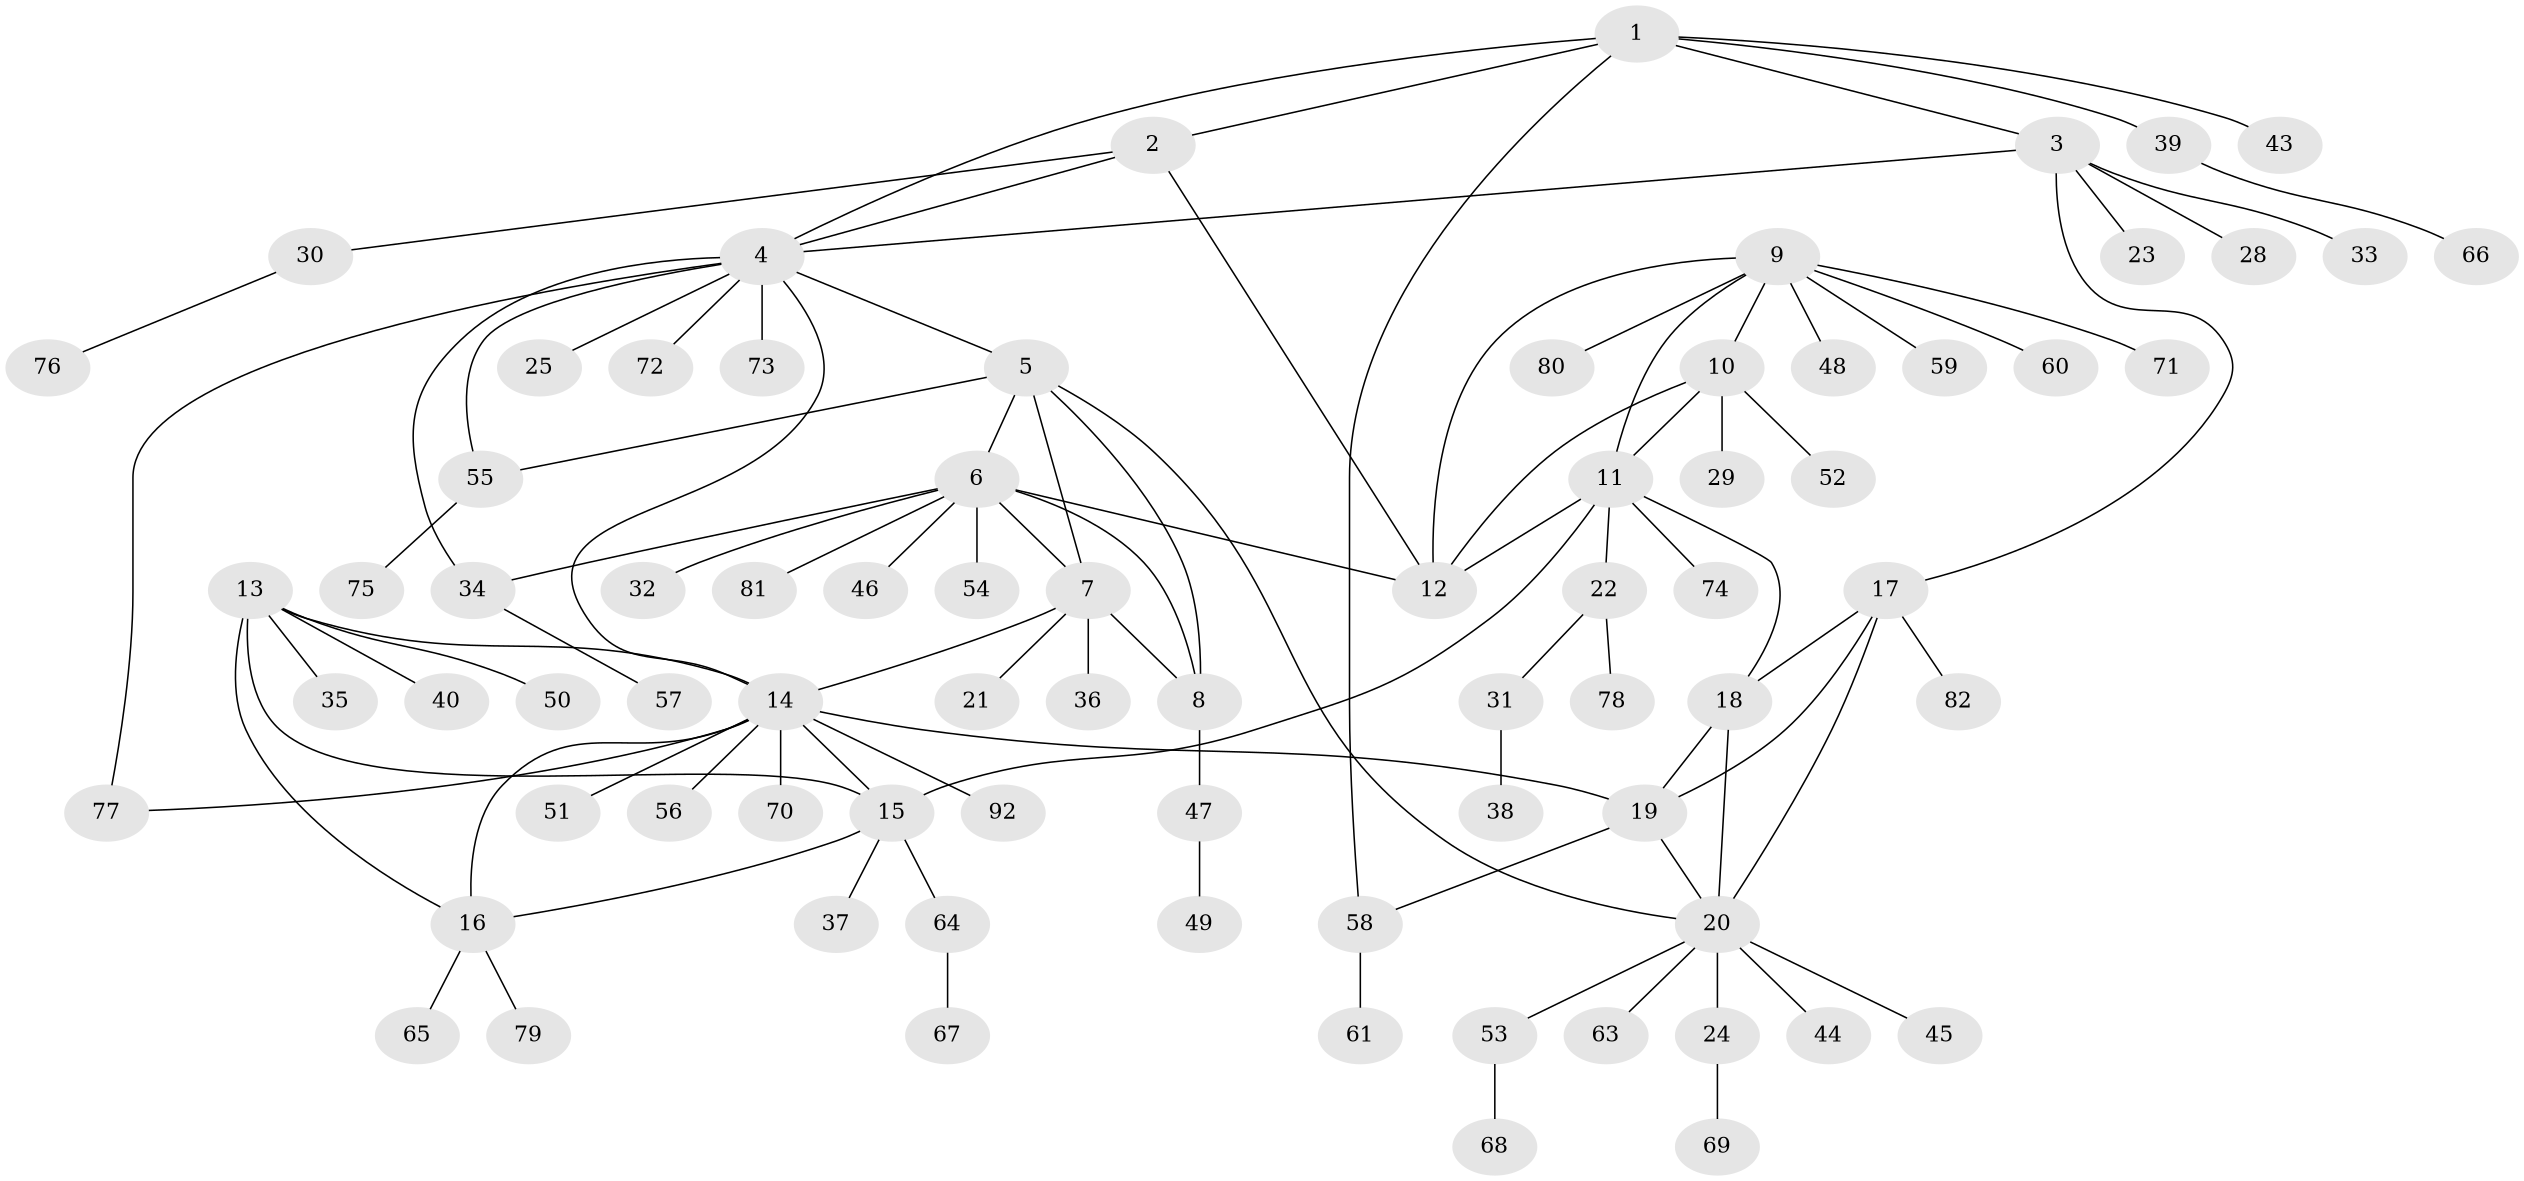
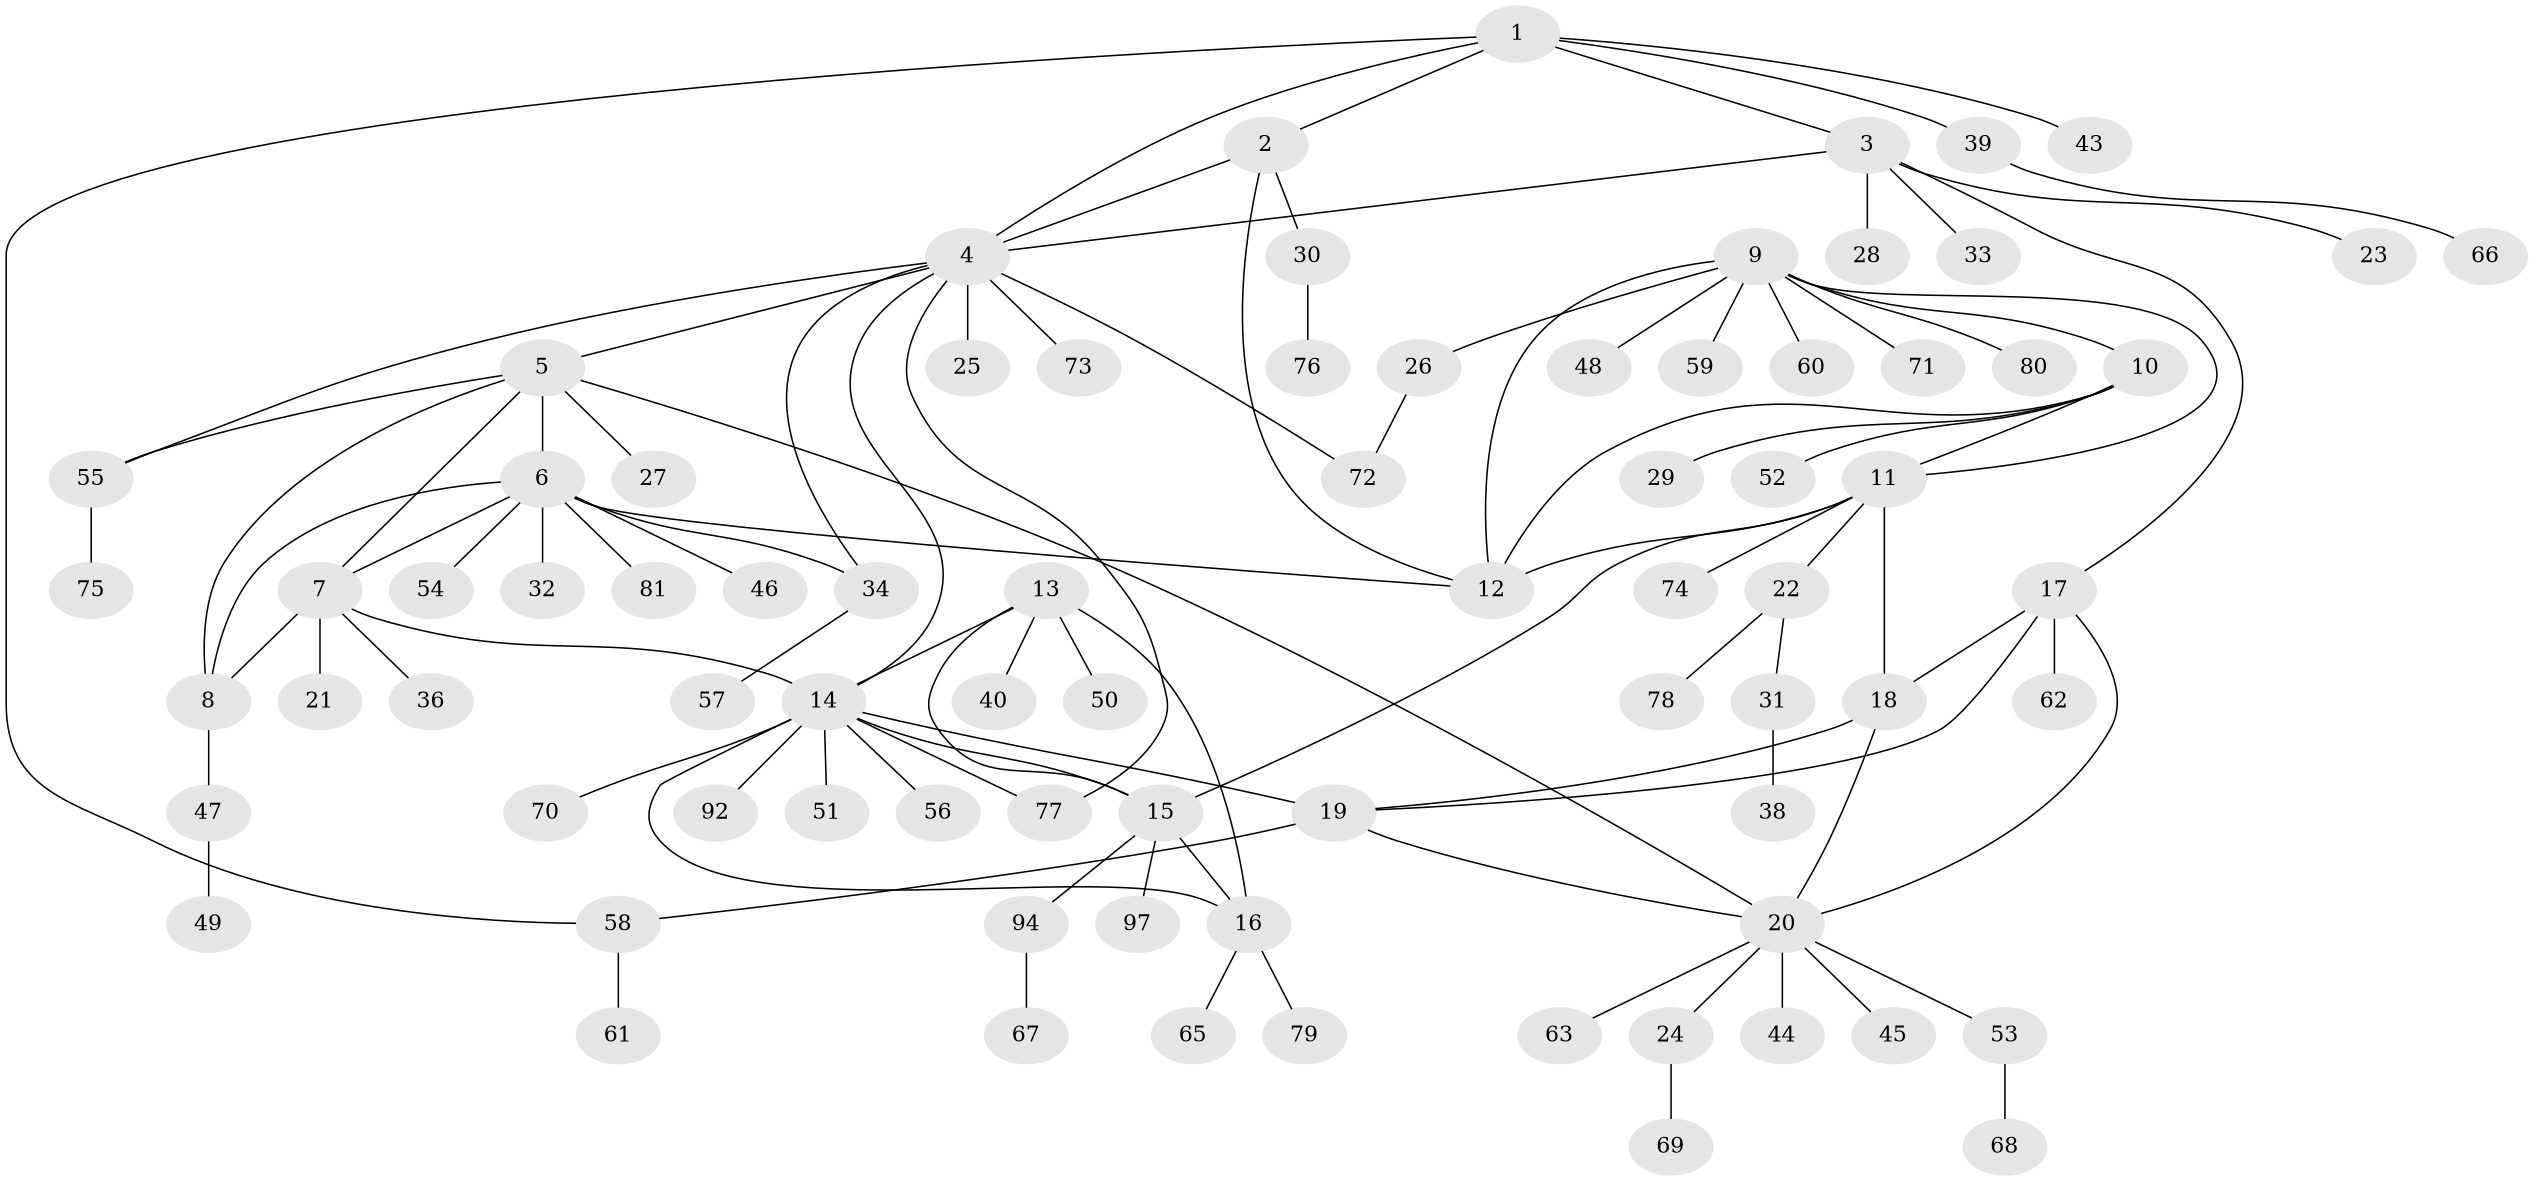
node "26": added
node "27": added
node "35": removed
node "82": label "82" -> "62"
node "37": label "37" -> "97"
node "64": label "64" -> "94"
